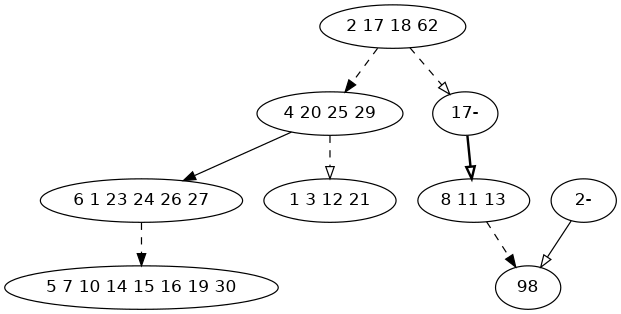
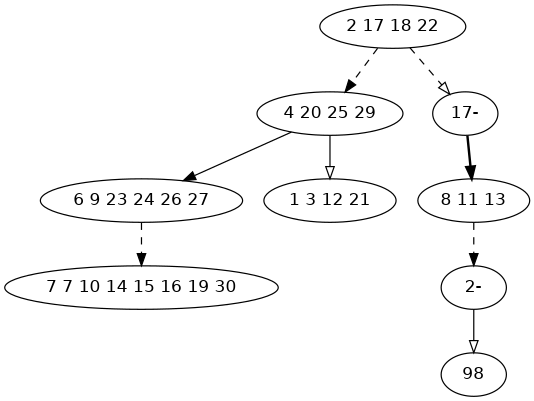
node "2 17 18 62": label "2 17 18 62" -> "2 17 18 22"
edge "4 20 25 29" -> "1 3 12 21": style dashed -> solid
edge "17-" -> "8 11 13": arrowhead onormal -> normal
node "6 1 23 24 26 27": label "6 1 23 24 26 27" -> "6 9 23 24 26 27"
edge "8 11 13" -> "98": now "8 11 13" -> "2-"
node "5 7 10 14 15 16 19 30": label "5 7 10 14 15 16 19 30" -> "7 7 10 14 15 16 19 30"
